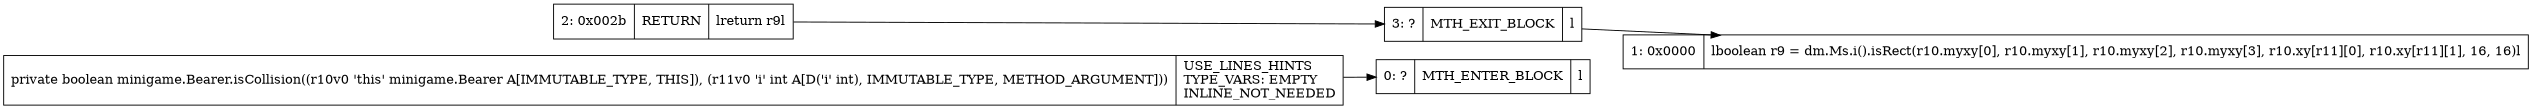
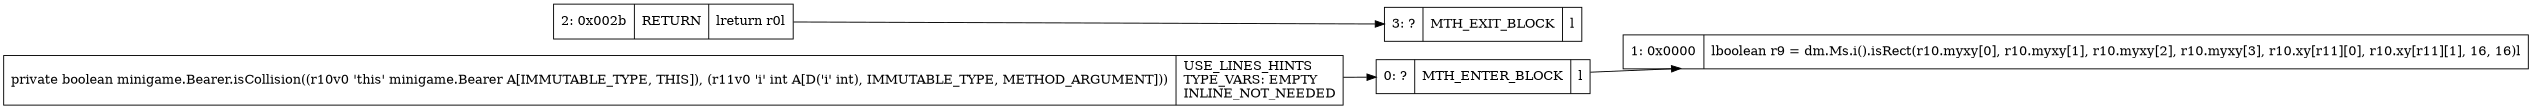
node "2: 0x002b": text "lreturn r9l" -> "lreturn r0l"
edge "3: ?" -> "1: 0x0000": now "0: ?" -> "1: 0x0000"
